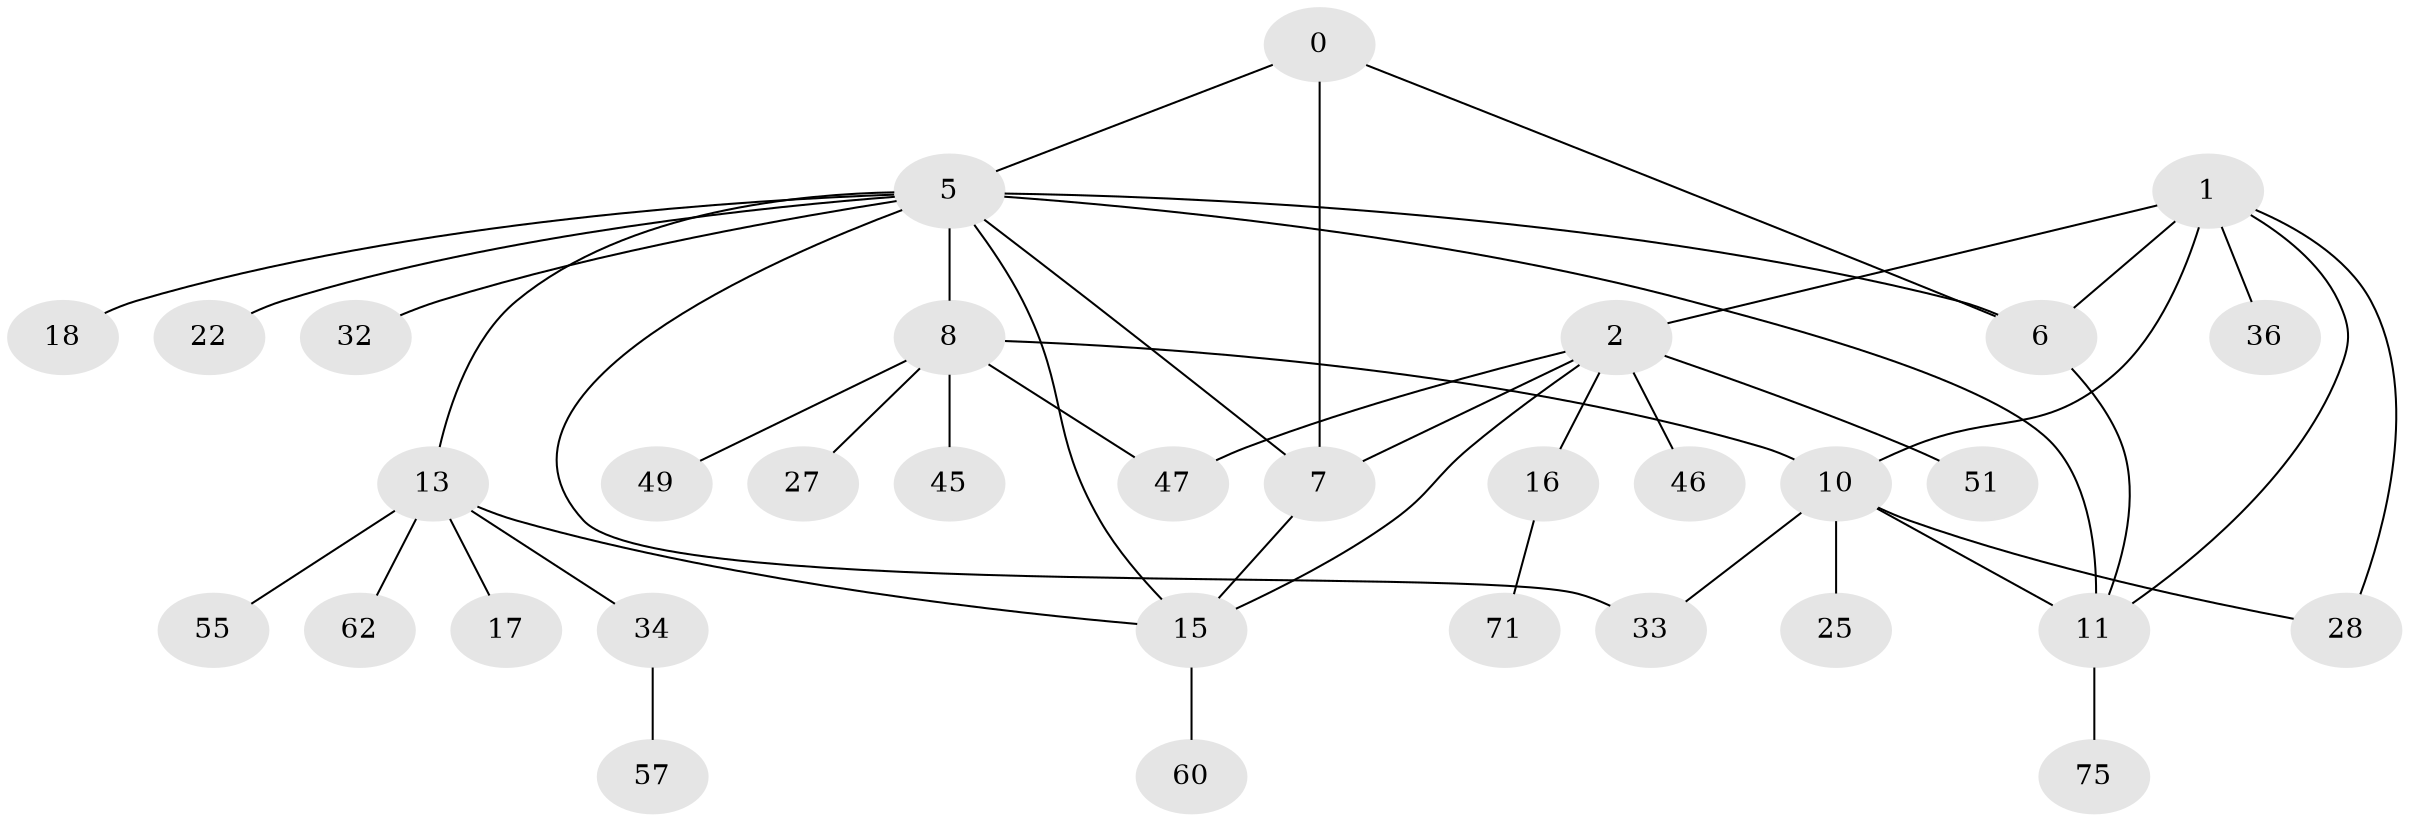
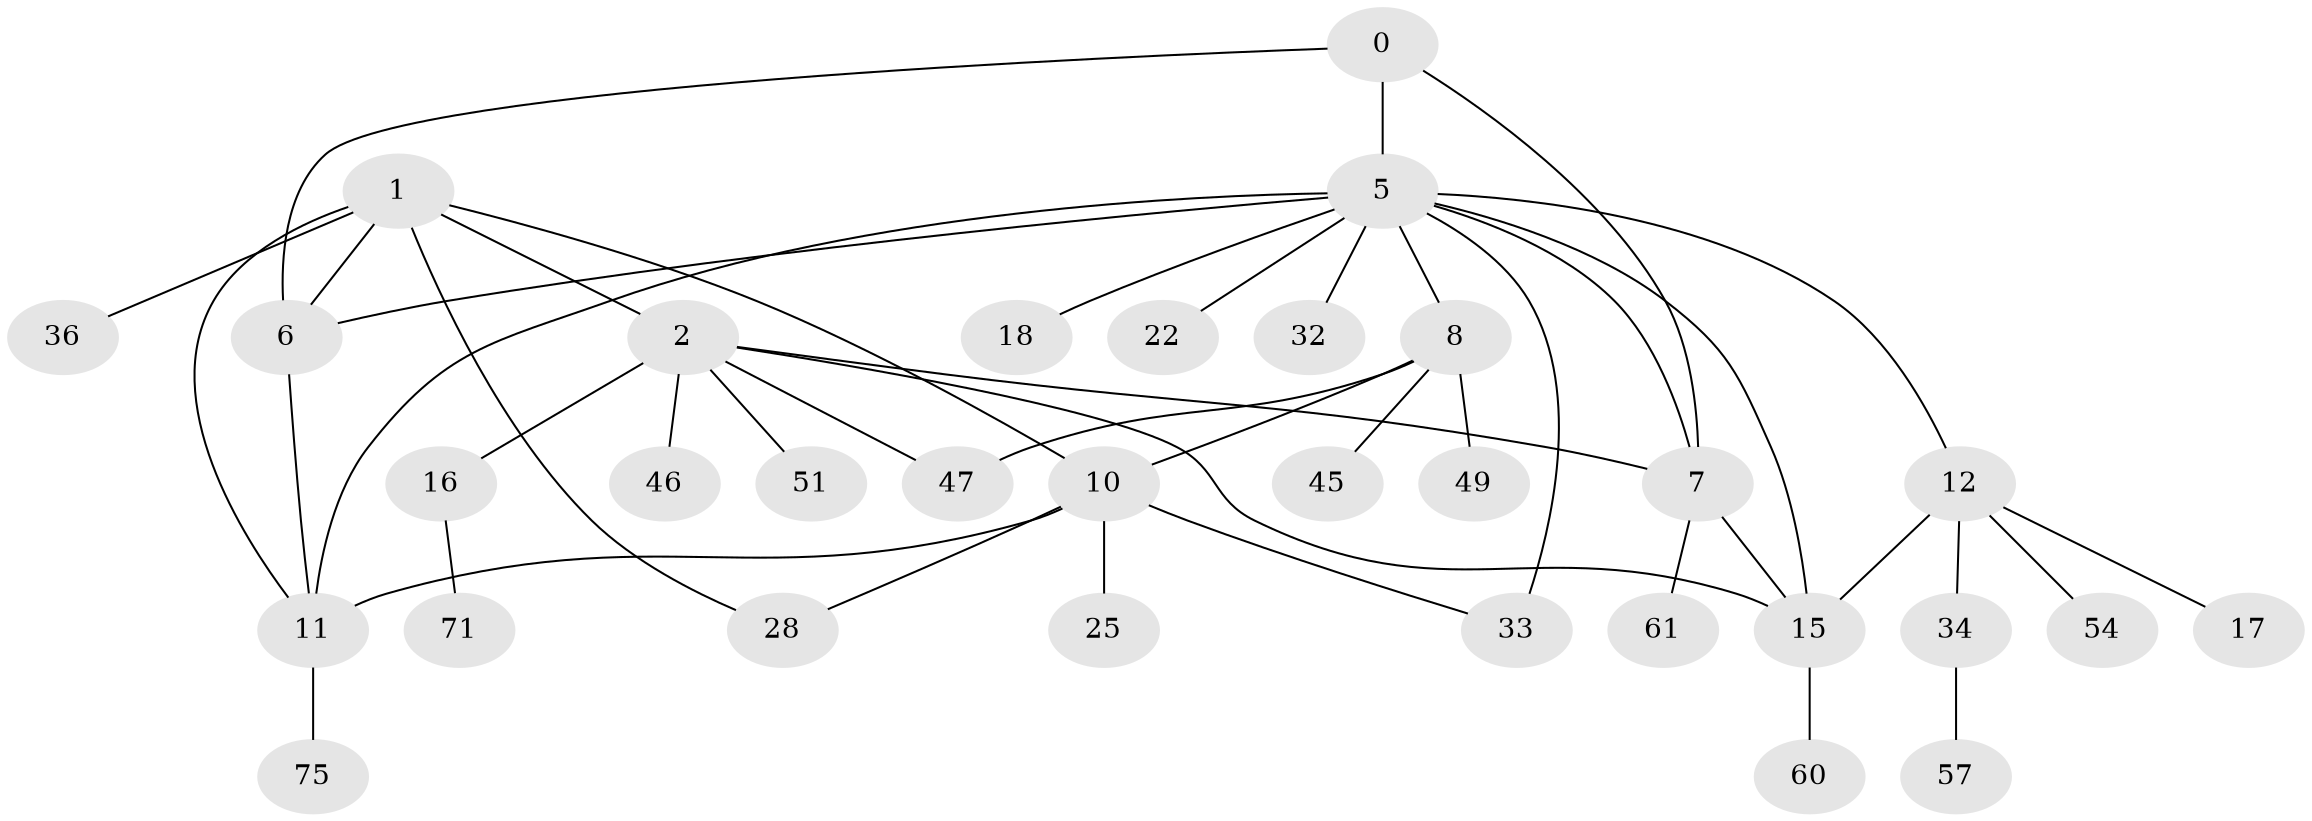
node "13": label "13" -> "12"
node "27": removed
node "55": label "55" -> "54"
node "62": removed
node "61": added
